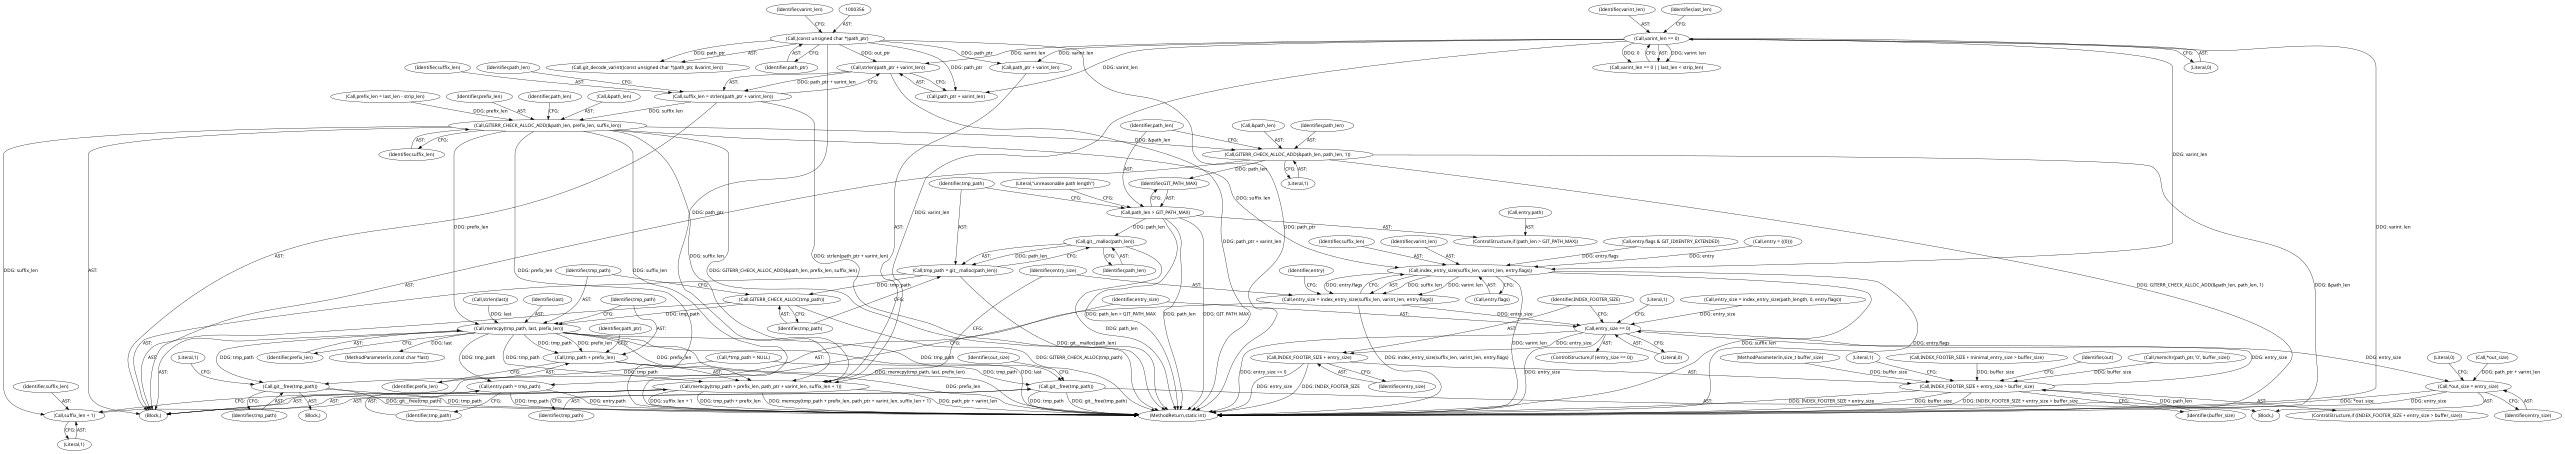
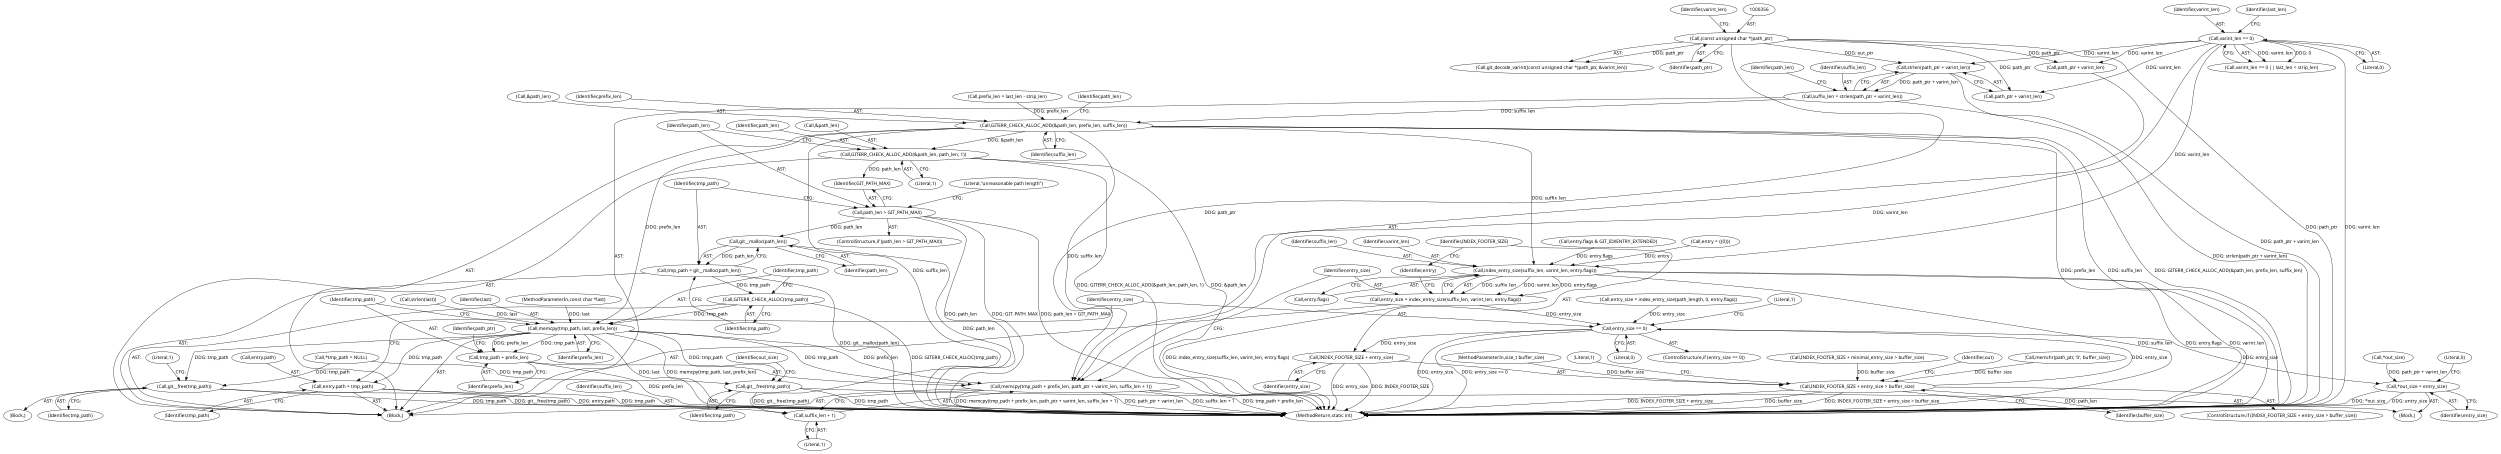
edge "(Call,entry.path)" -> "(ControlStructure,if (path_len > GIT_PATH_MAX))": now "(Call,entry.path)" -> "(Call,entry.path = tmp_path)"
edge "(Identifier,INDEX_FOOTER_SIZE)" -> "(Call,entry_size == 0)": now "(Identifier,INDEX_FOOTER_SIZE)" -> "(Identifier,entry)"
edge "(Call,memcpy(tmp_path, last, prefix_len))" -> "(MethodParameterIn,const char *last)": reversed
